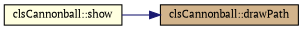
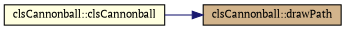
node "clsCannonball::show": label "clsCannonball::show" -> "clsCannonball::clsCannonball"
